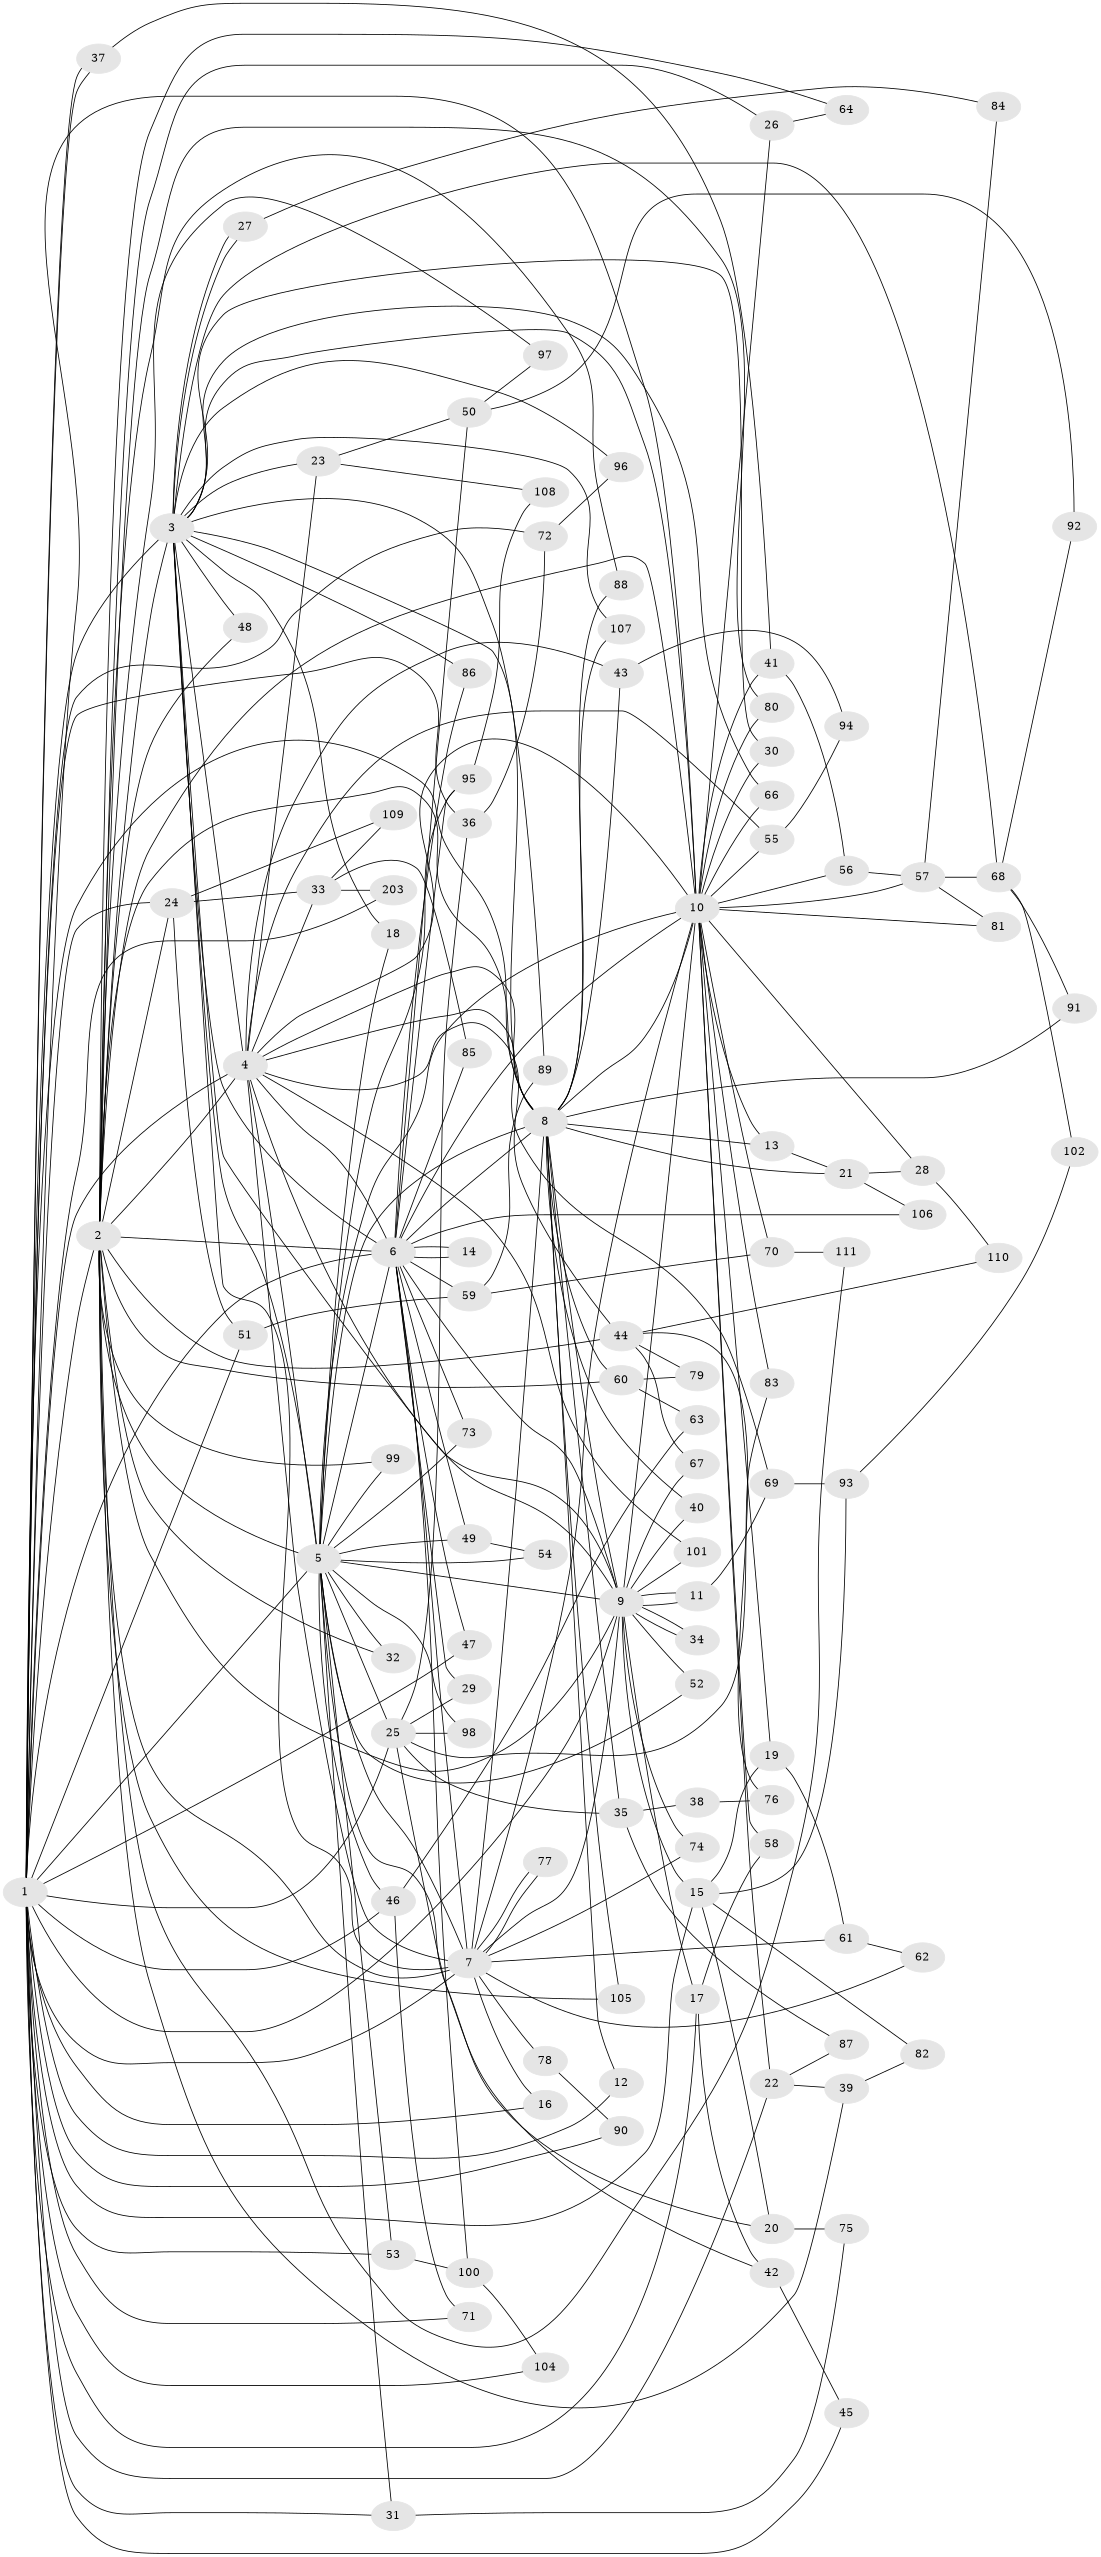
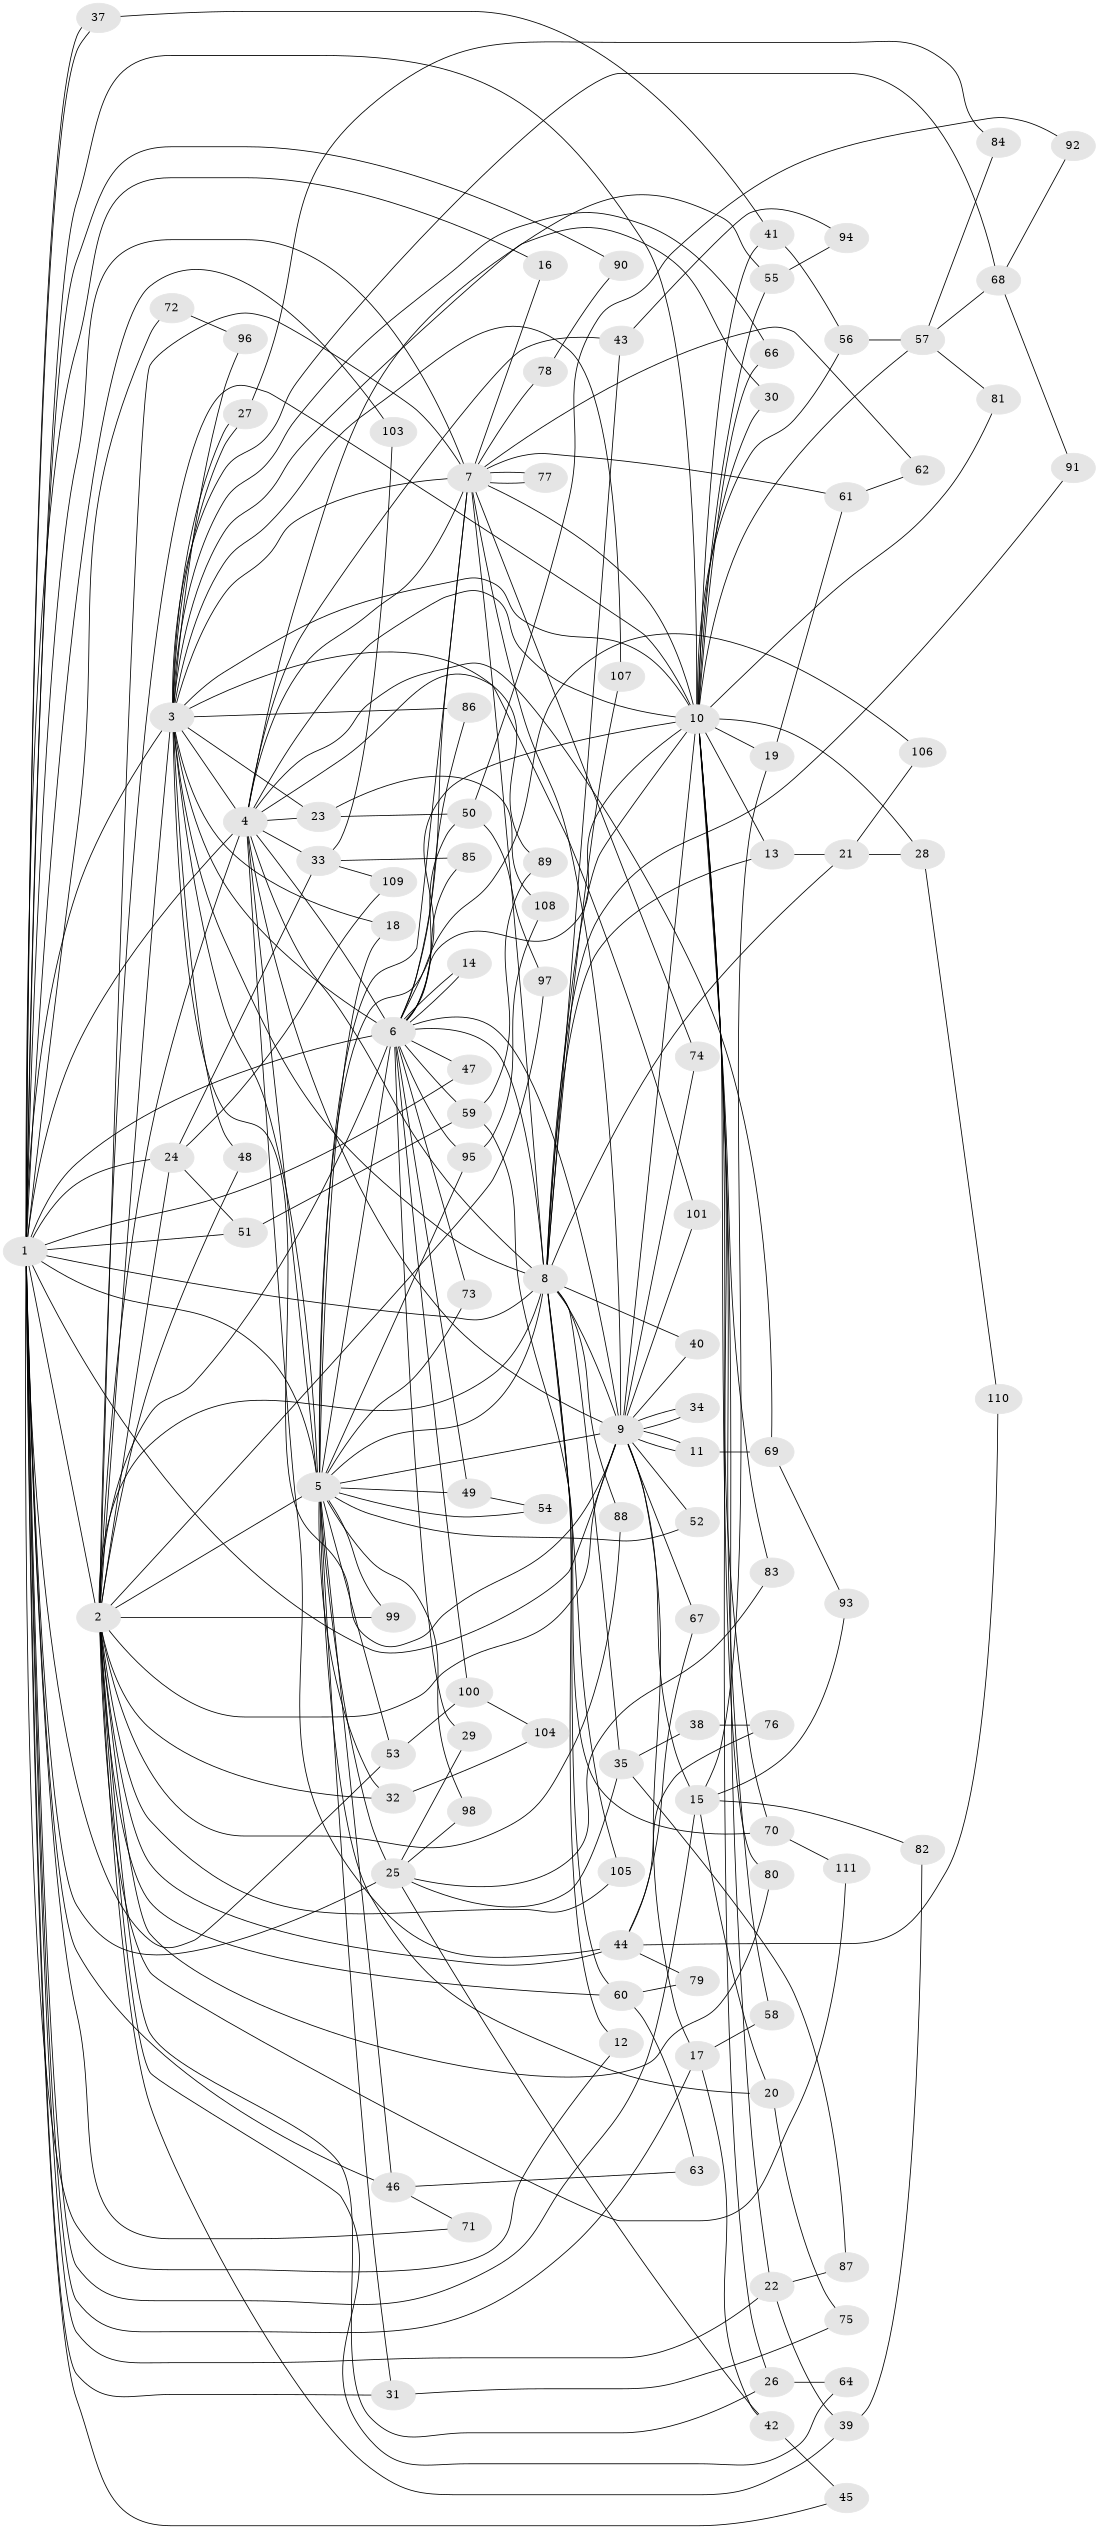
node "36": removed
node "203": label "203" -> "103"
node "102": removed
edge "1" -- "104": now "32" -- "104"
